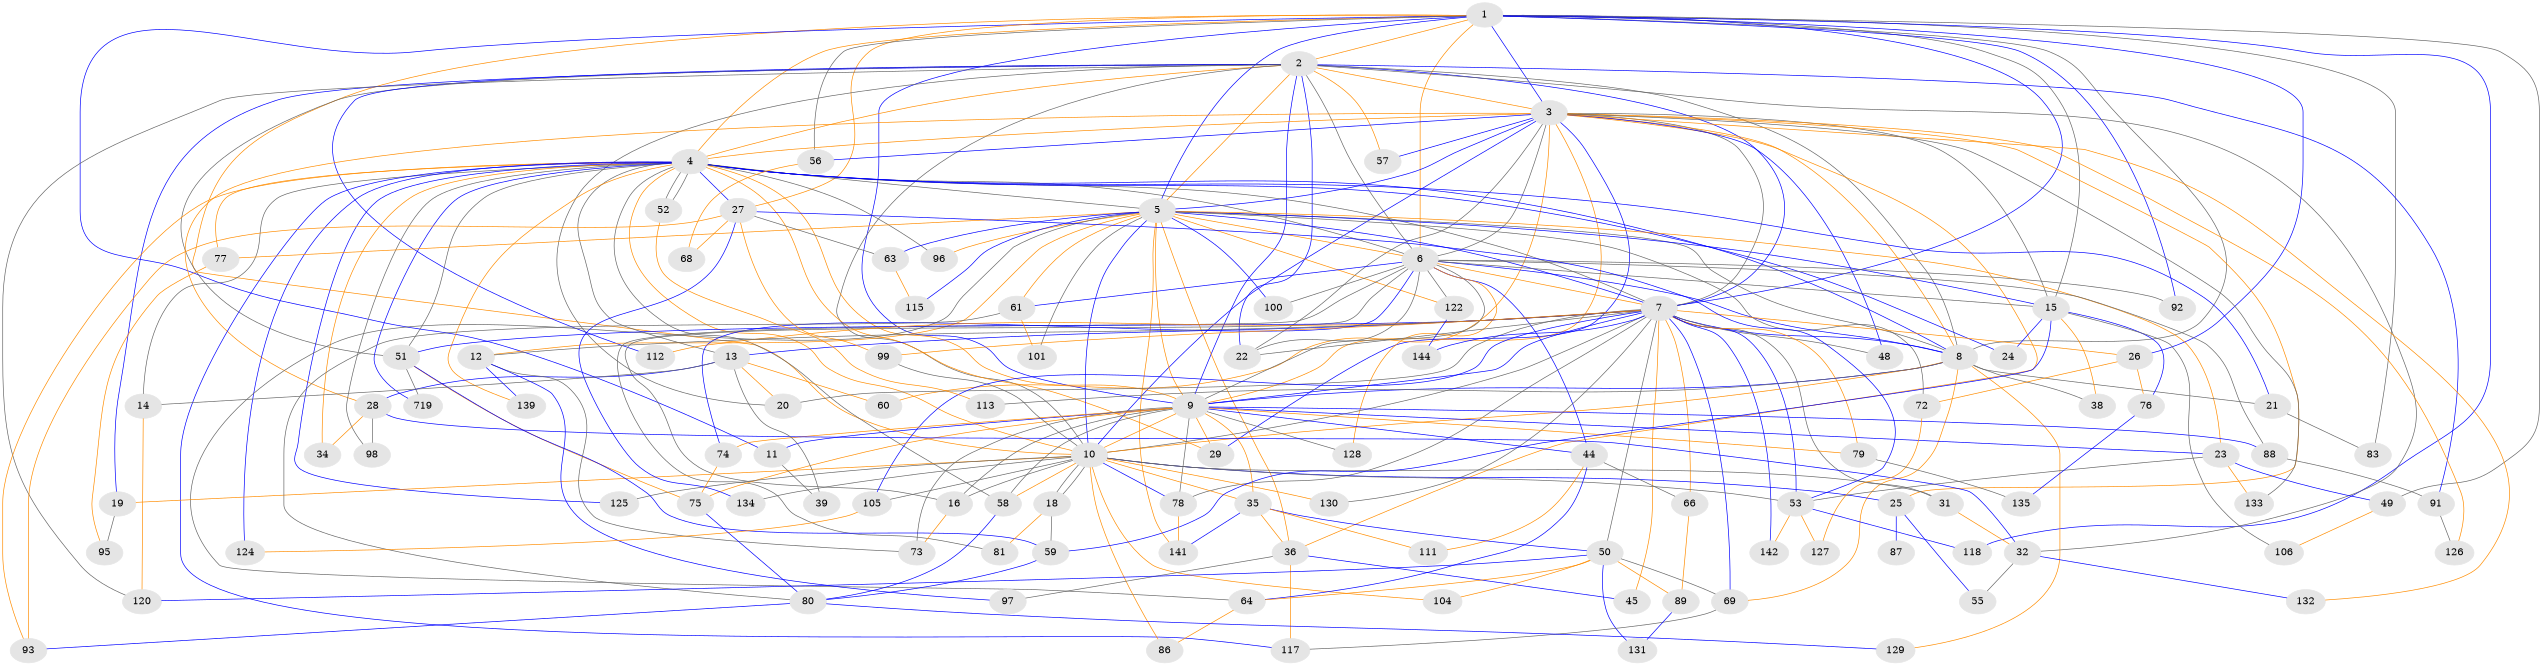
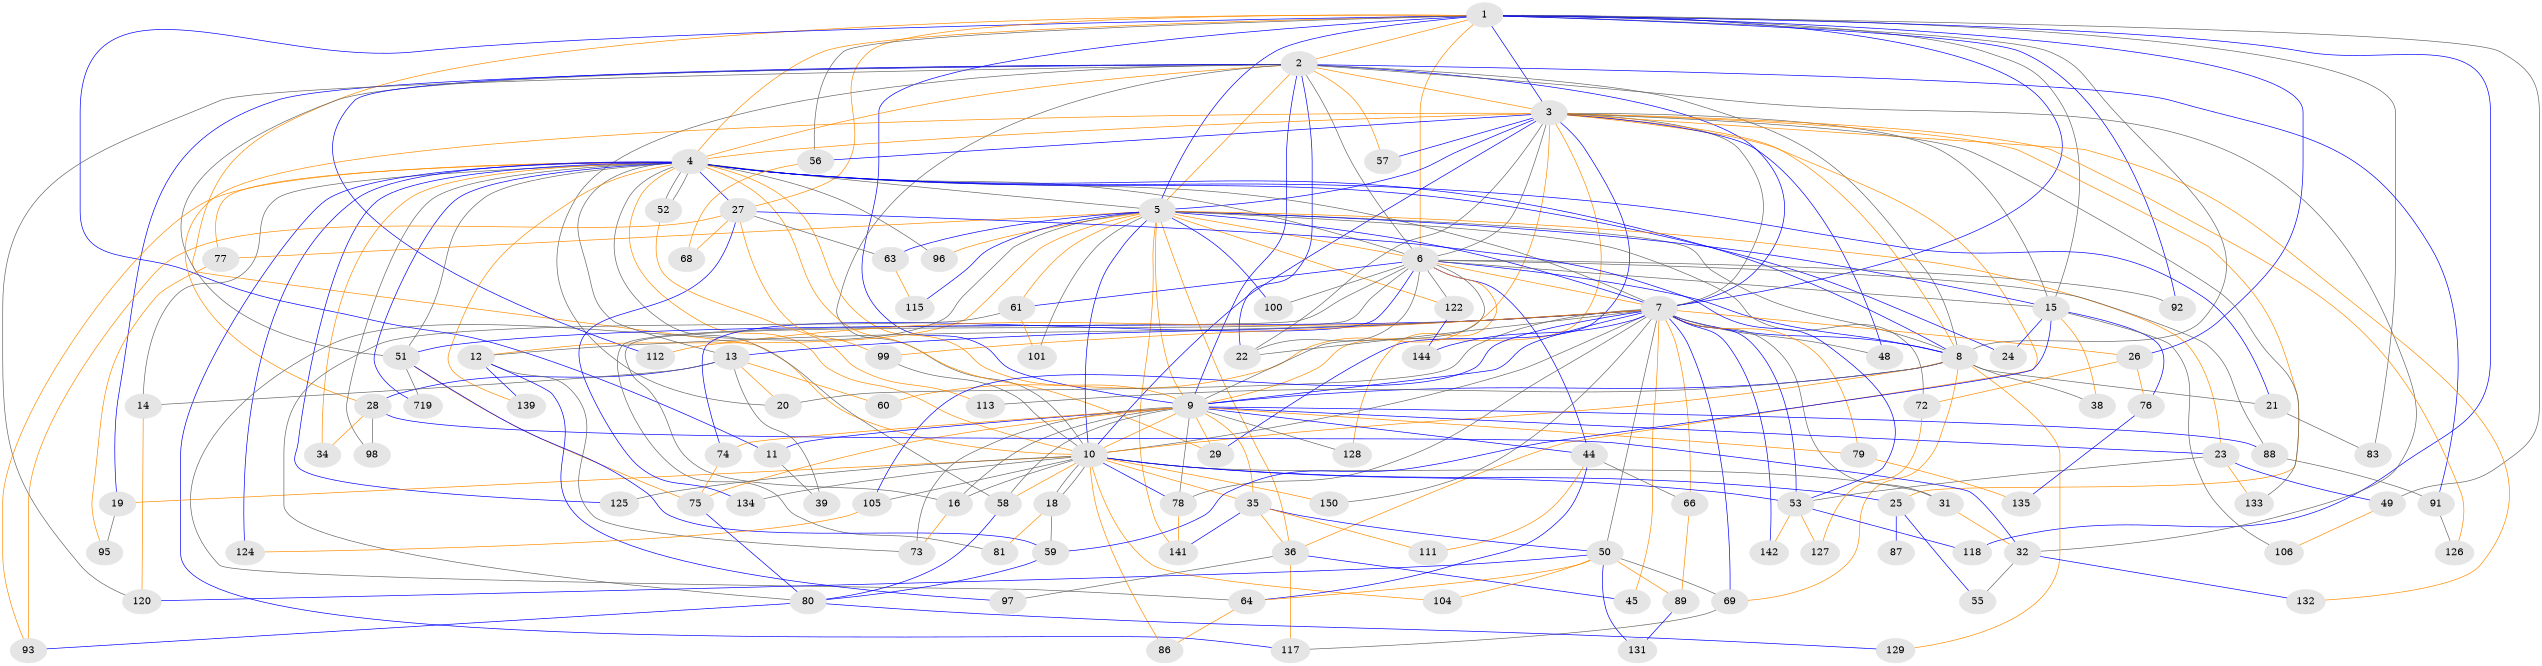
edge "79" -- "135": color gray40 -> darkorange
edge "10" -- "53": color gray40 -> blue
node "130": label "130" -> "150"
